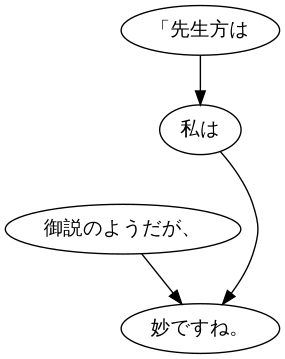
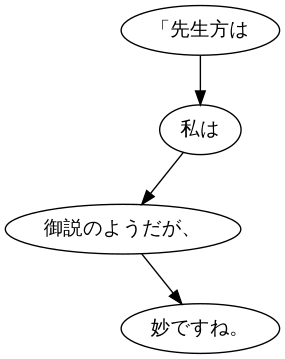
edge "私は" -> "妙ですね。": now "私は" -> "御説のようだが、"
